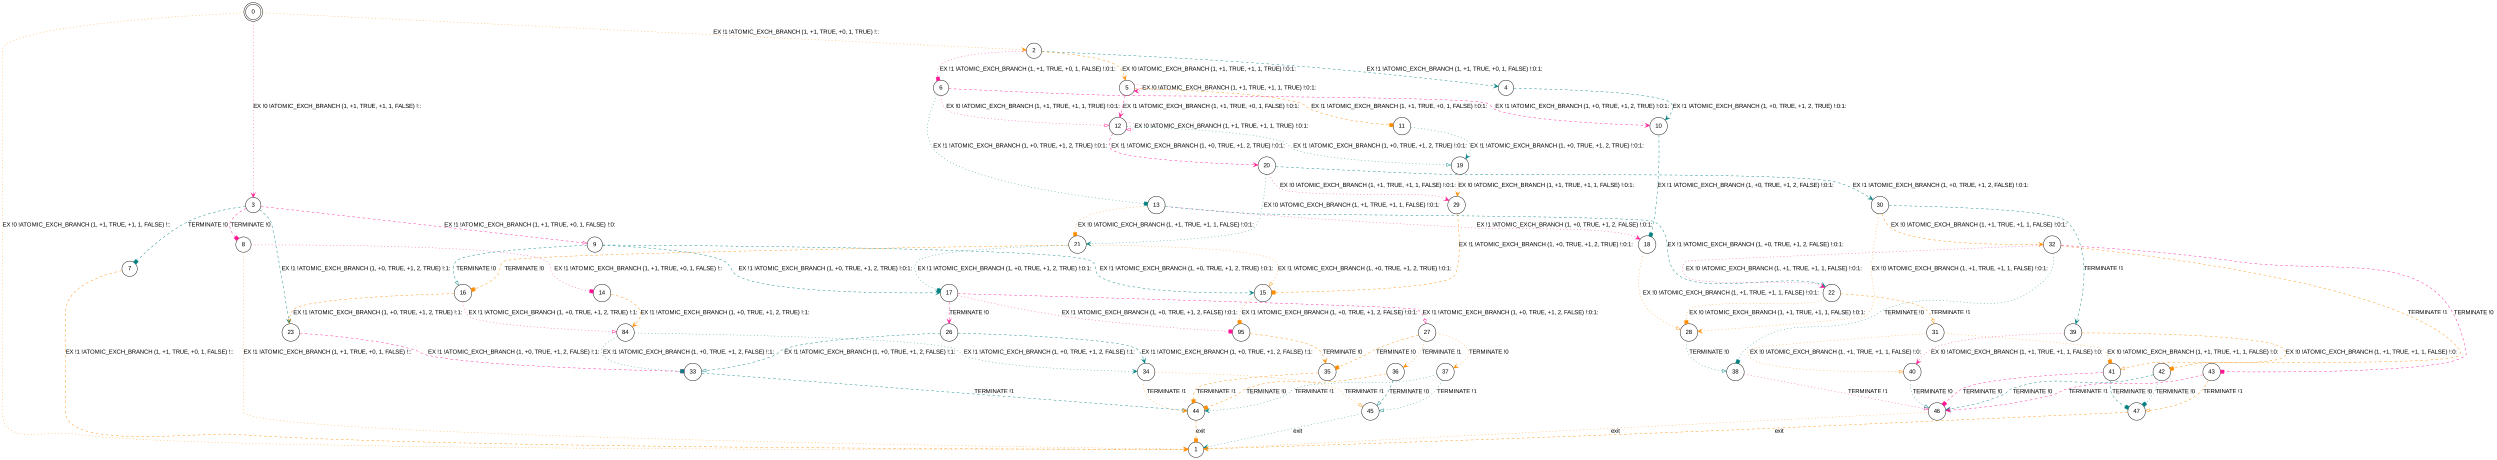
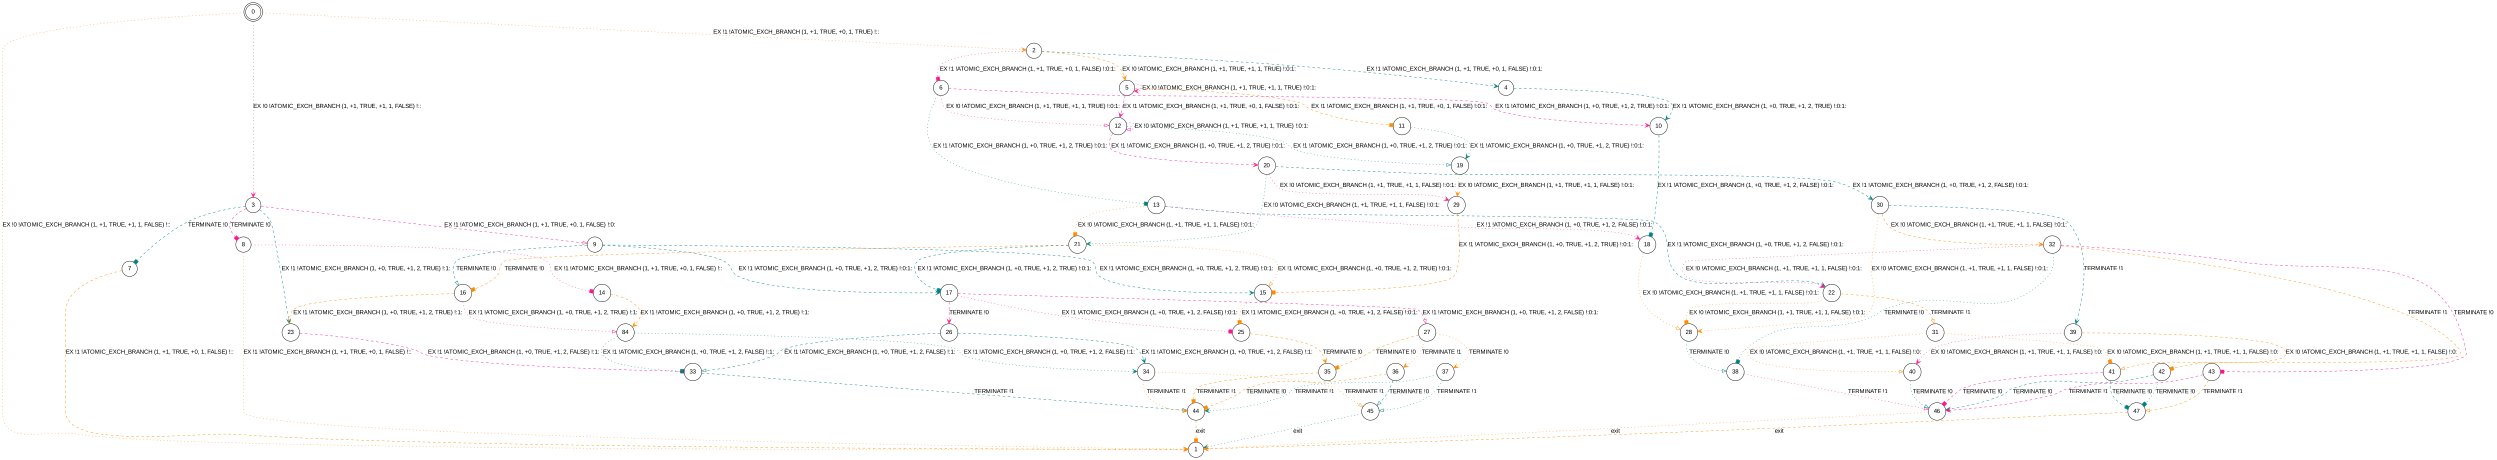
edge "21" -> "17": style dotted -> dashed
node "95": label "95" -> "25"
